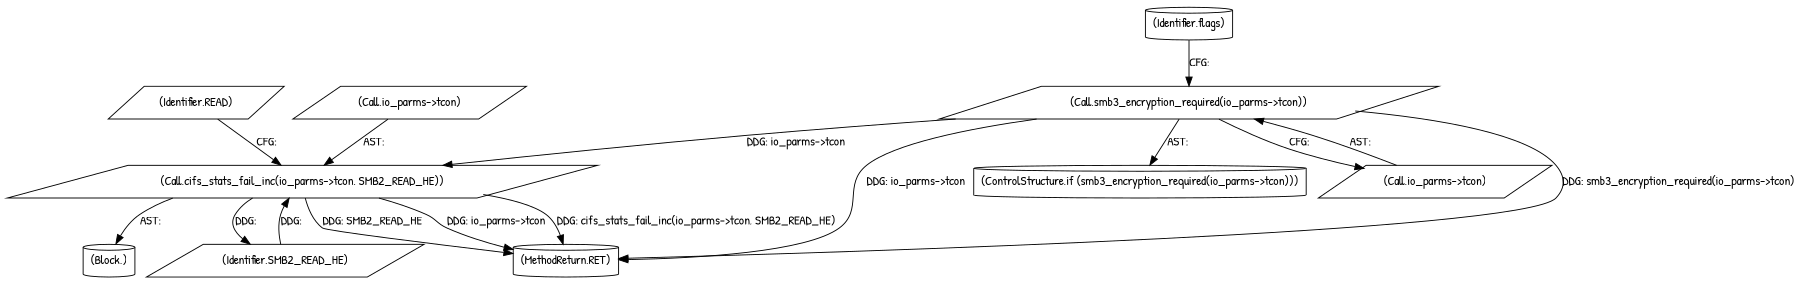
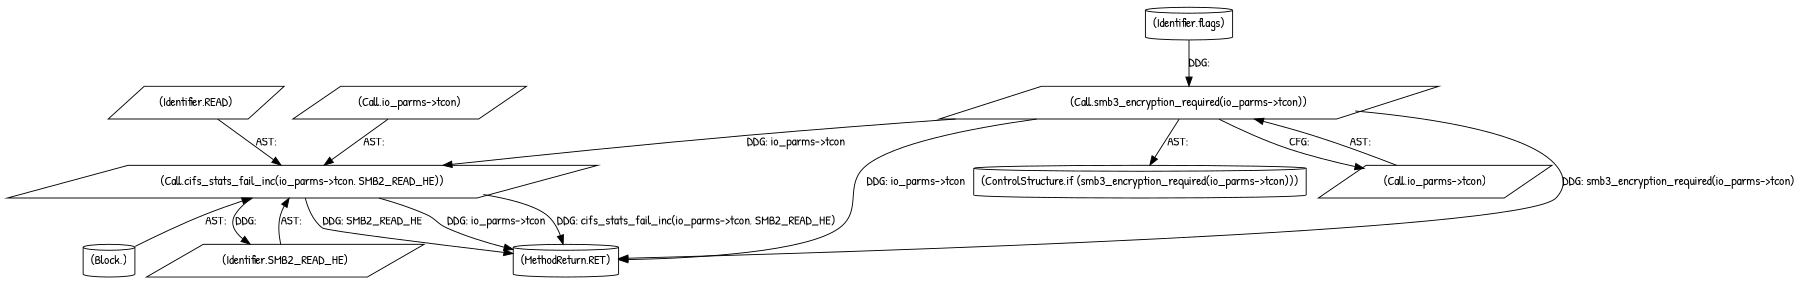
edge "(Identifier,flags)" -> "(Call,smb3_encryption_required(io_parms->tcon))": label "CFG: " -> "DDG: "
edge "(Identifier,READ)" -> "(Call,cifs_stats_fail_inc(io_parms->tcon, SMB2_READ_HE))": label "CFG: " -> "AST: "
edge "(Call,cifs_stats_fail_inc(io_parms->tcon, SMB2_READ_HE))" -> "(Block,)": reversed
edge "(Identifier,SMB2_READ_HE)" -> "(Call,cifs_stats_fail_inc(io_parms->tcon, SMB2_READ_HE))": label "DDG: " -> "AST: "
